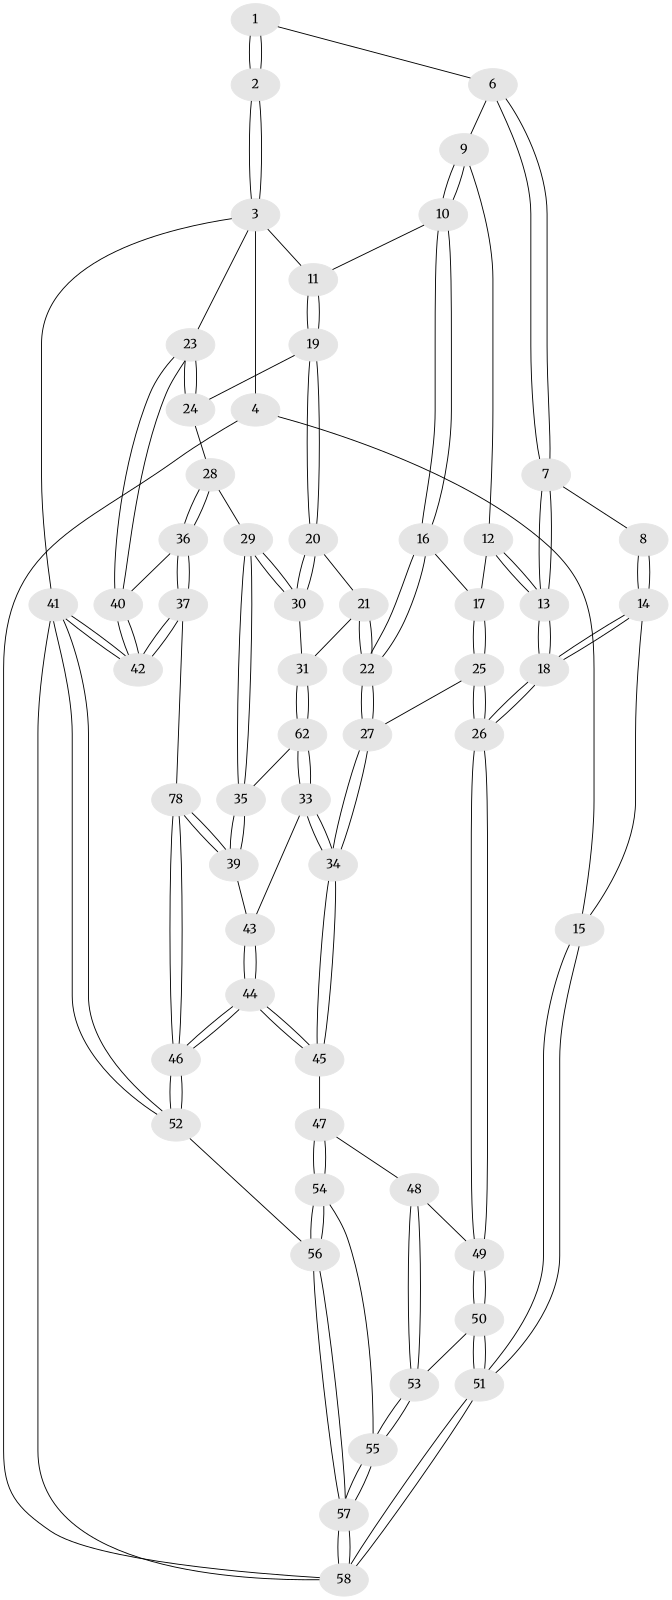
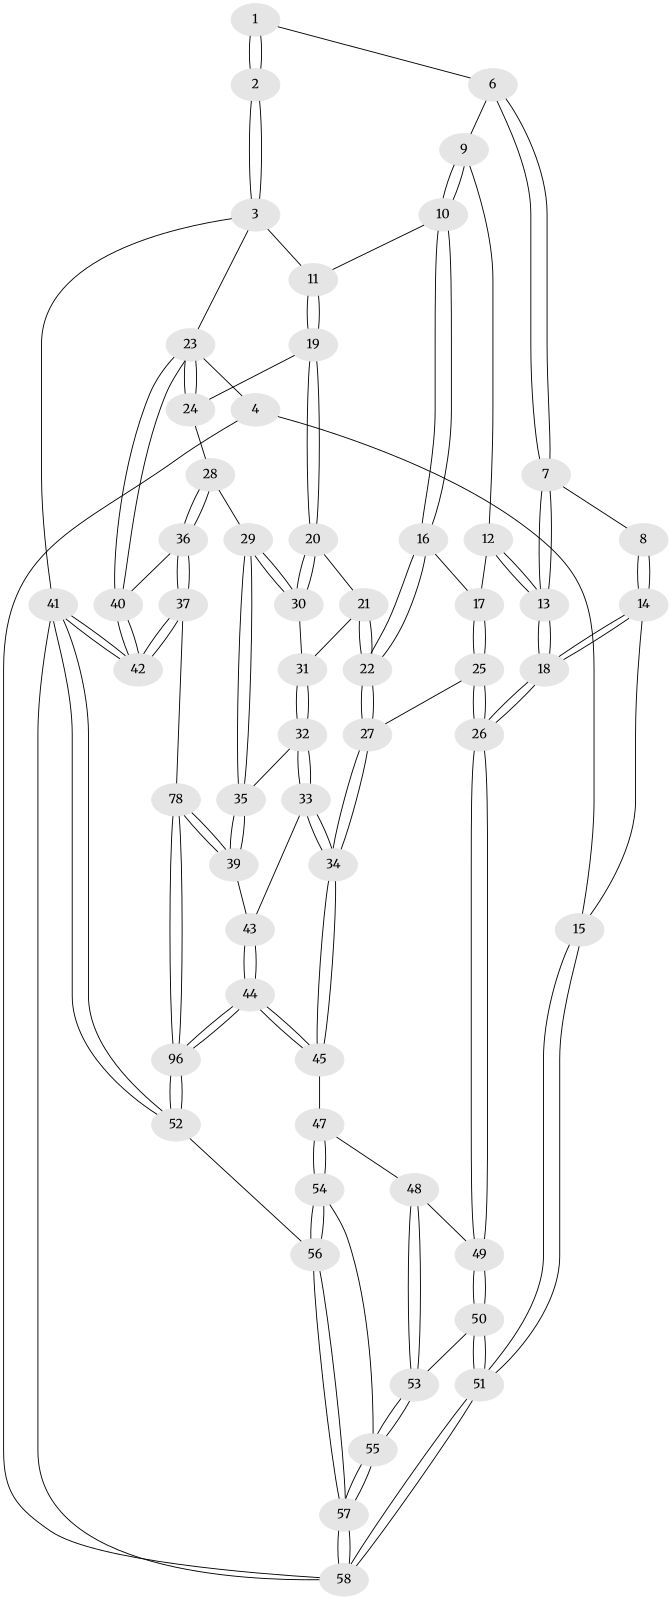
edge "3" -- "4": now "23" -- "4"
node "62": label "62" -> "32"
node "46": label "46" -> "96"
